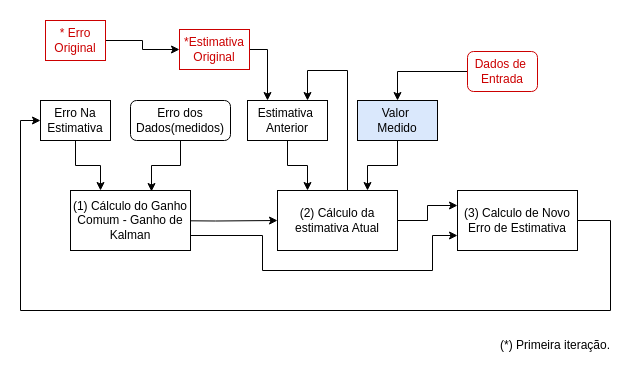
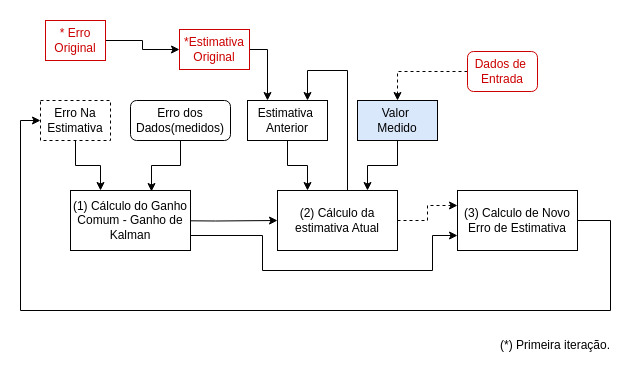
edge "Dados de Entrada" -> "Valor Medido": style solid -> dashed
node "Erro Na Estimativa": style solid -> dashed
edge "(2) Cálculo da estimativa Atual" -> "(3) Calculo de Novo Erro de Estimativa": style solid -> dashed
